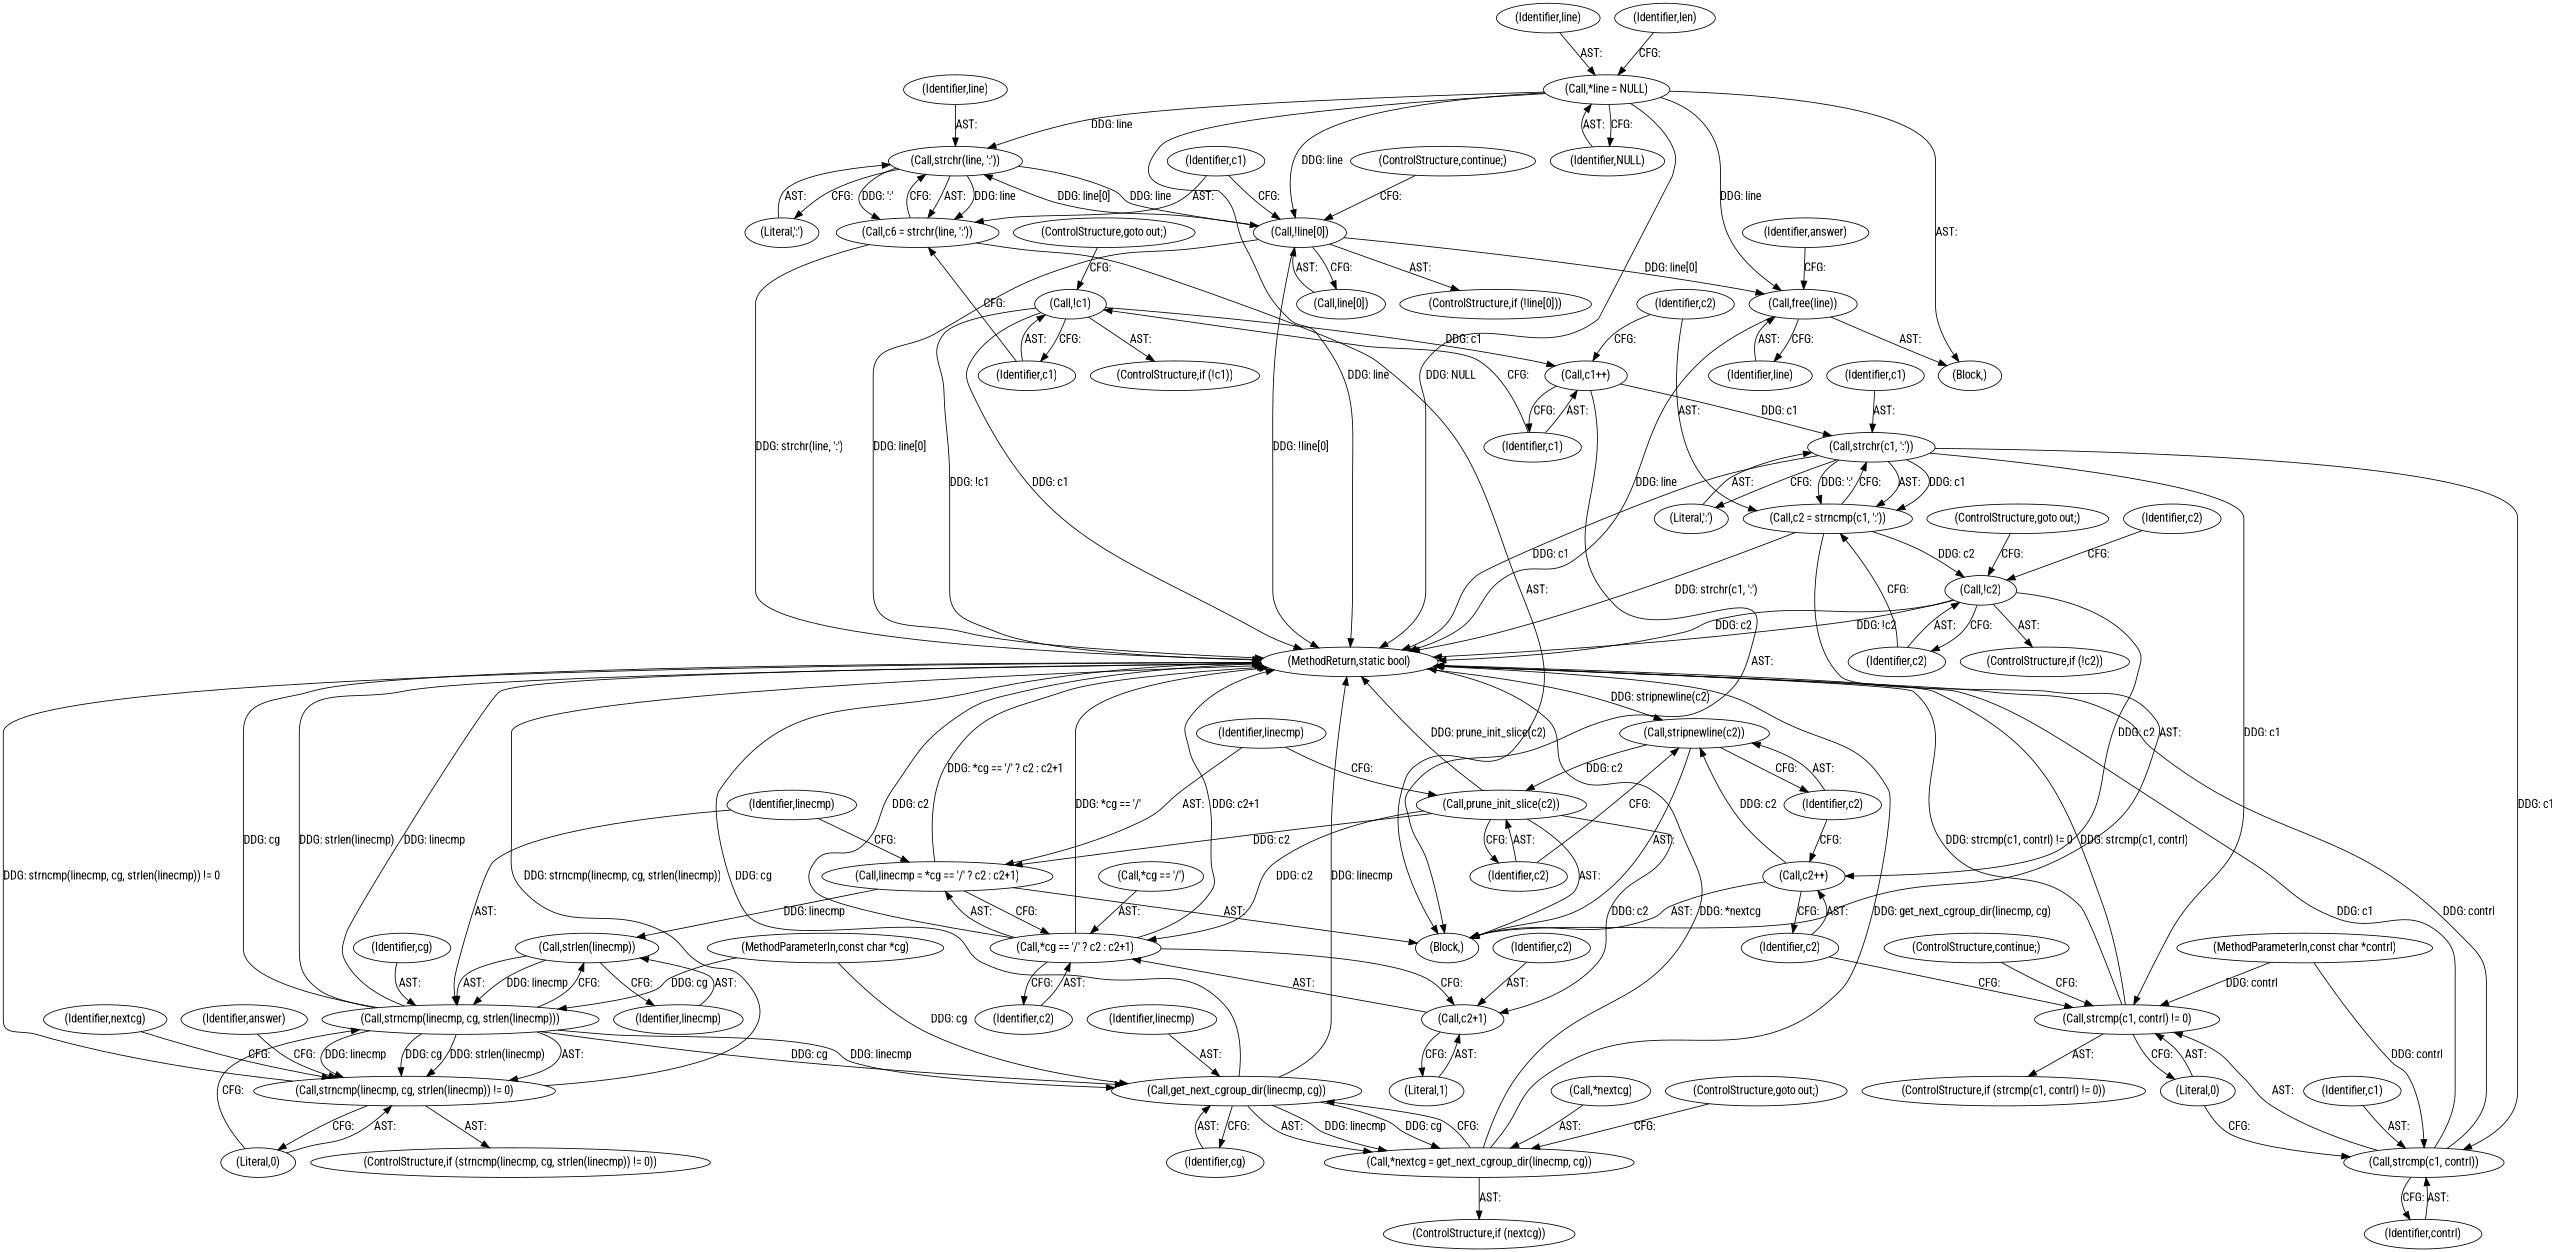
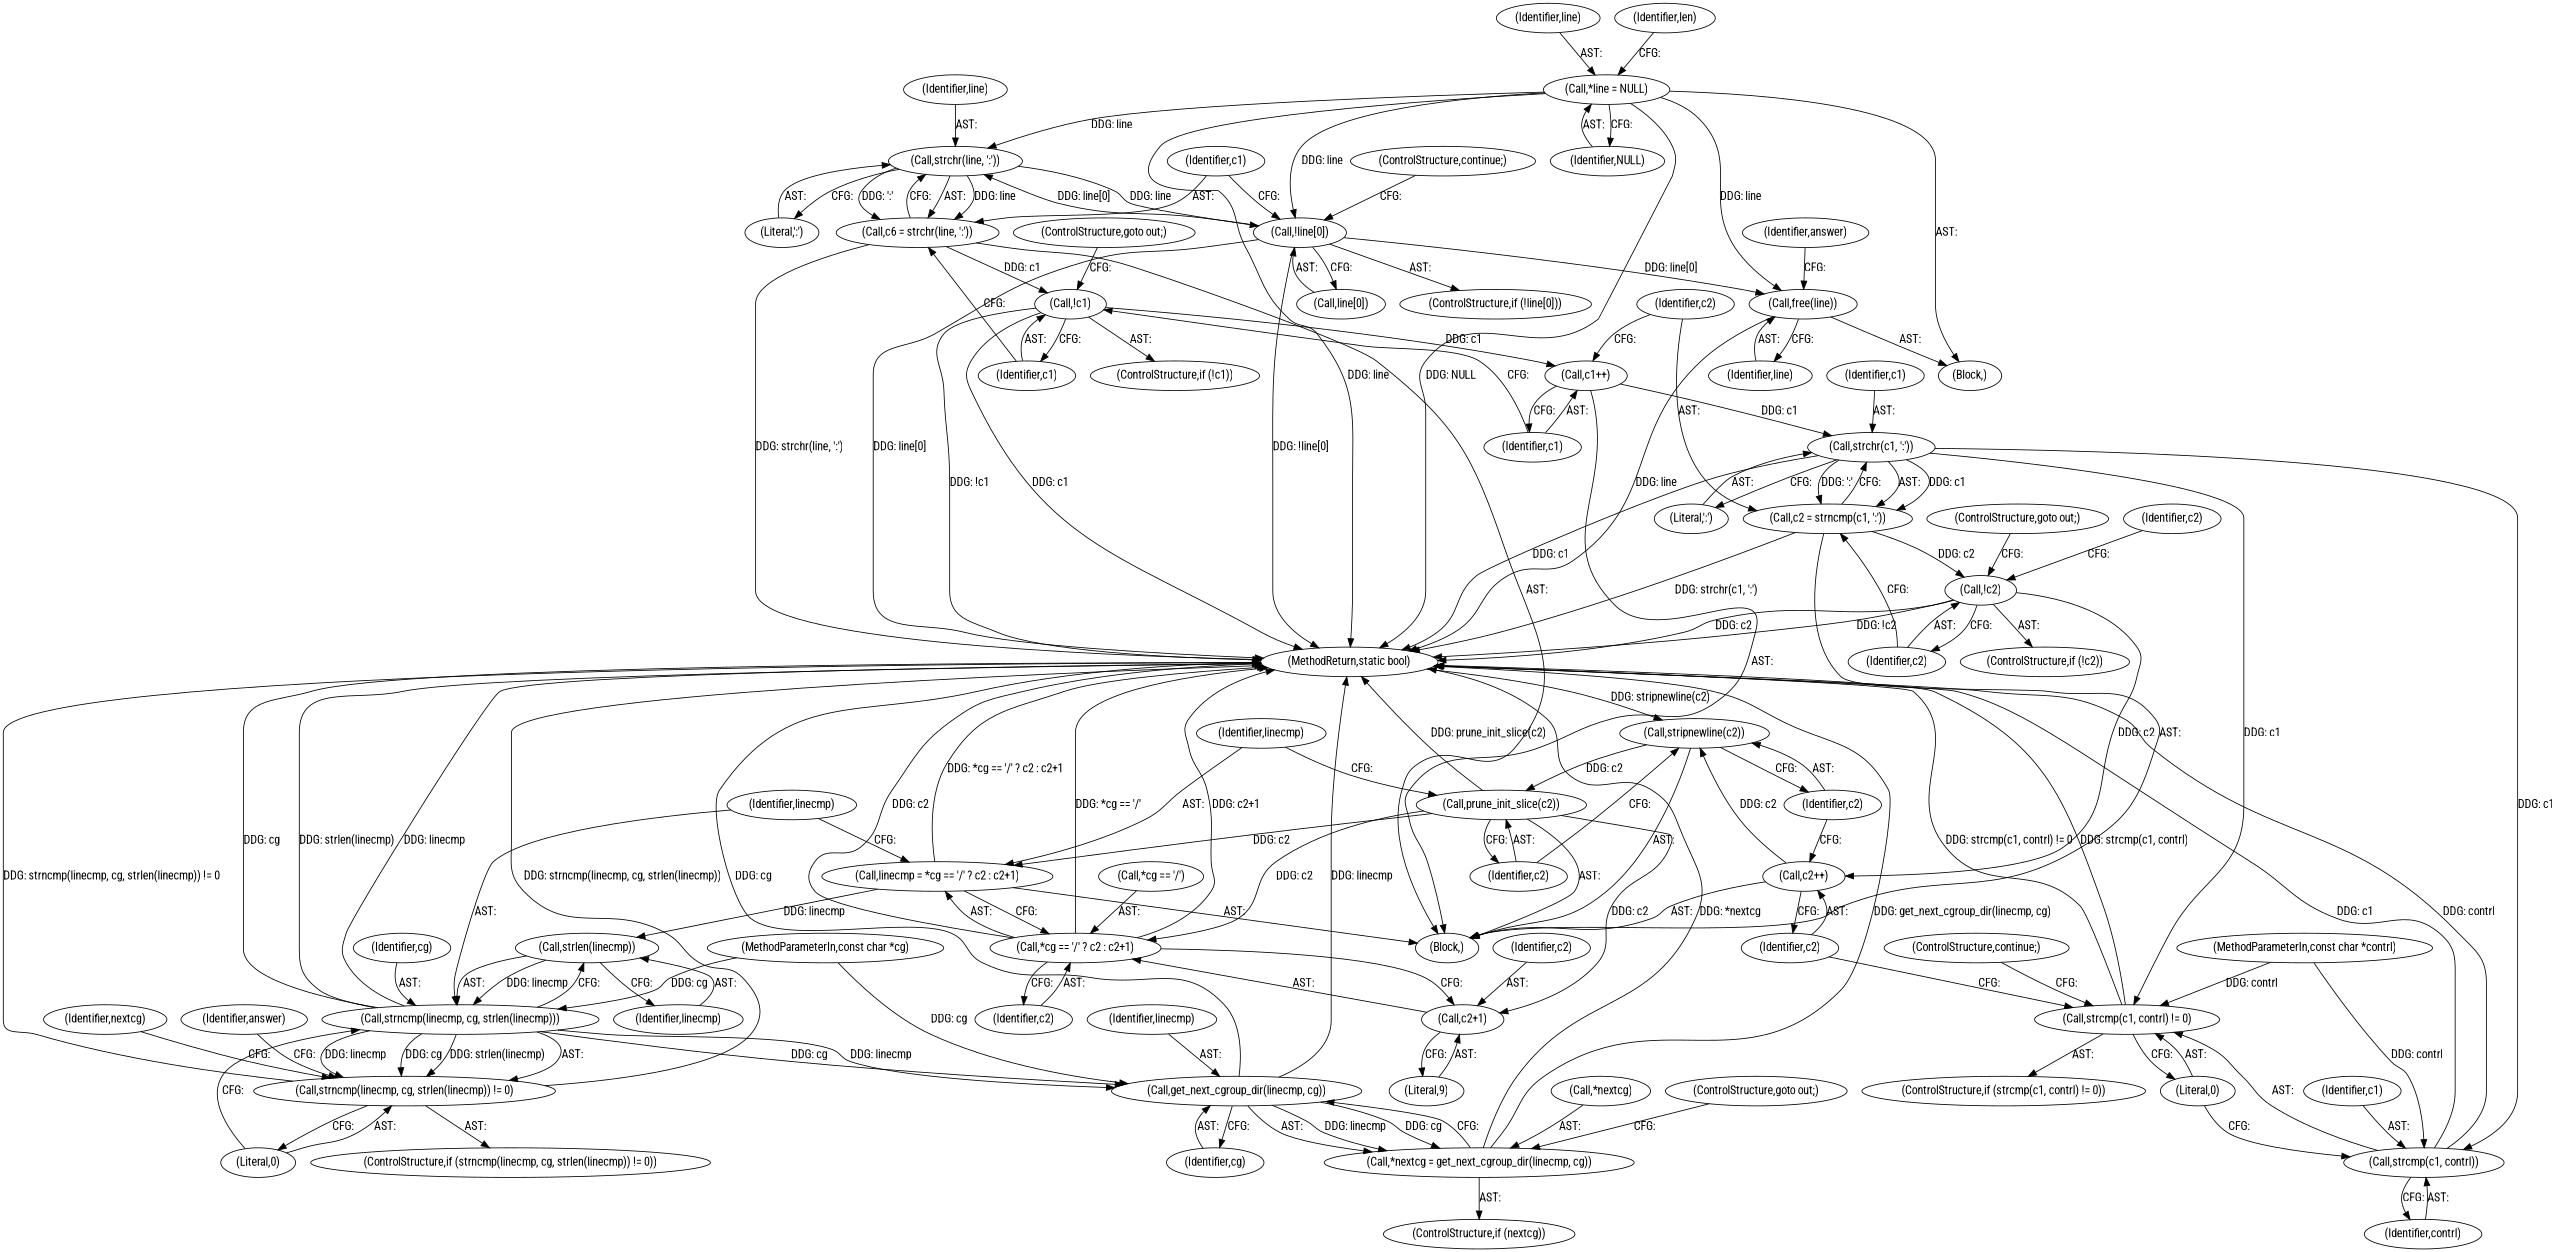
edge "(Call,c6 = strchr(line, ':'))" -> "(Call,!c1)": added, label "DDG: c1"
node "(Literal,1)": label "(Literal,1)" -> "(Literal,9)"
